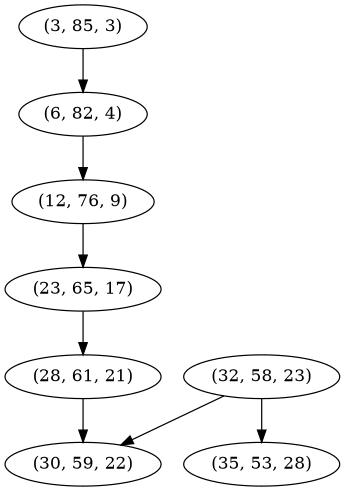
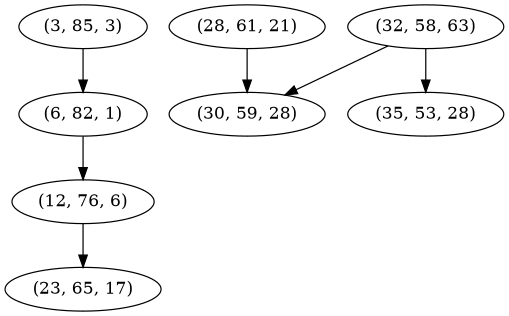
node "(6, 82, 4)": label "(6, 82, 4)" -> "(6, 82, 1)"
node "(12, 76, 9)": label "(12, 76, 9)" -> "(12, 76, 6)"
edge "(23, 65, 17)" -> "(28, 61, 21)": removed
node "(32, 58, 23)": label "(32, 58, 23)" -> "(32, 58, 63)"
node "(30, 59, 22)": label "(30, 59, 22)" -> "(30, 59, 28)"
